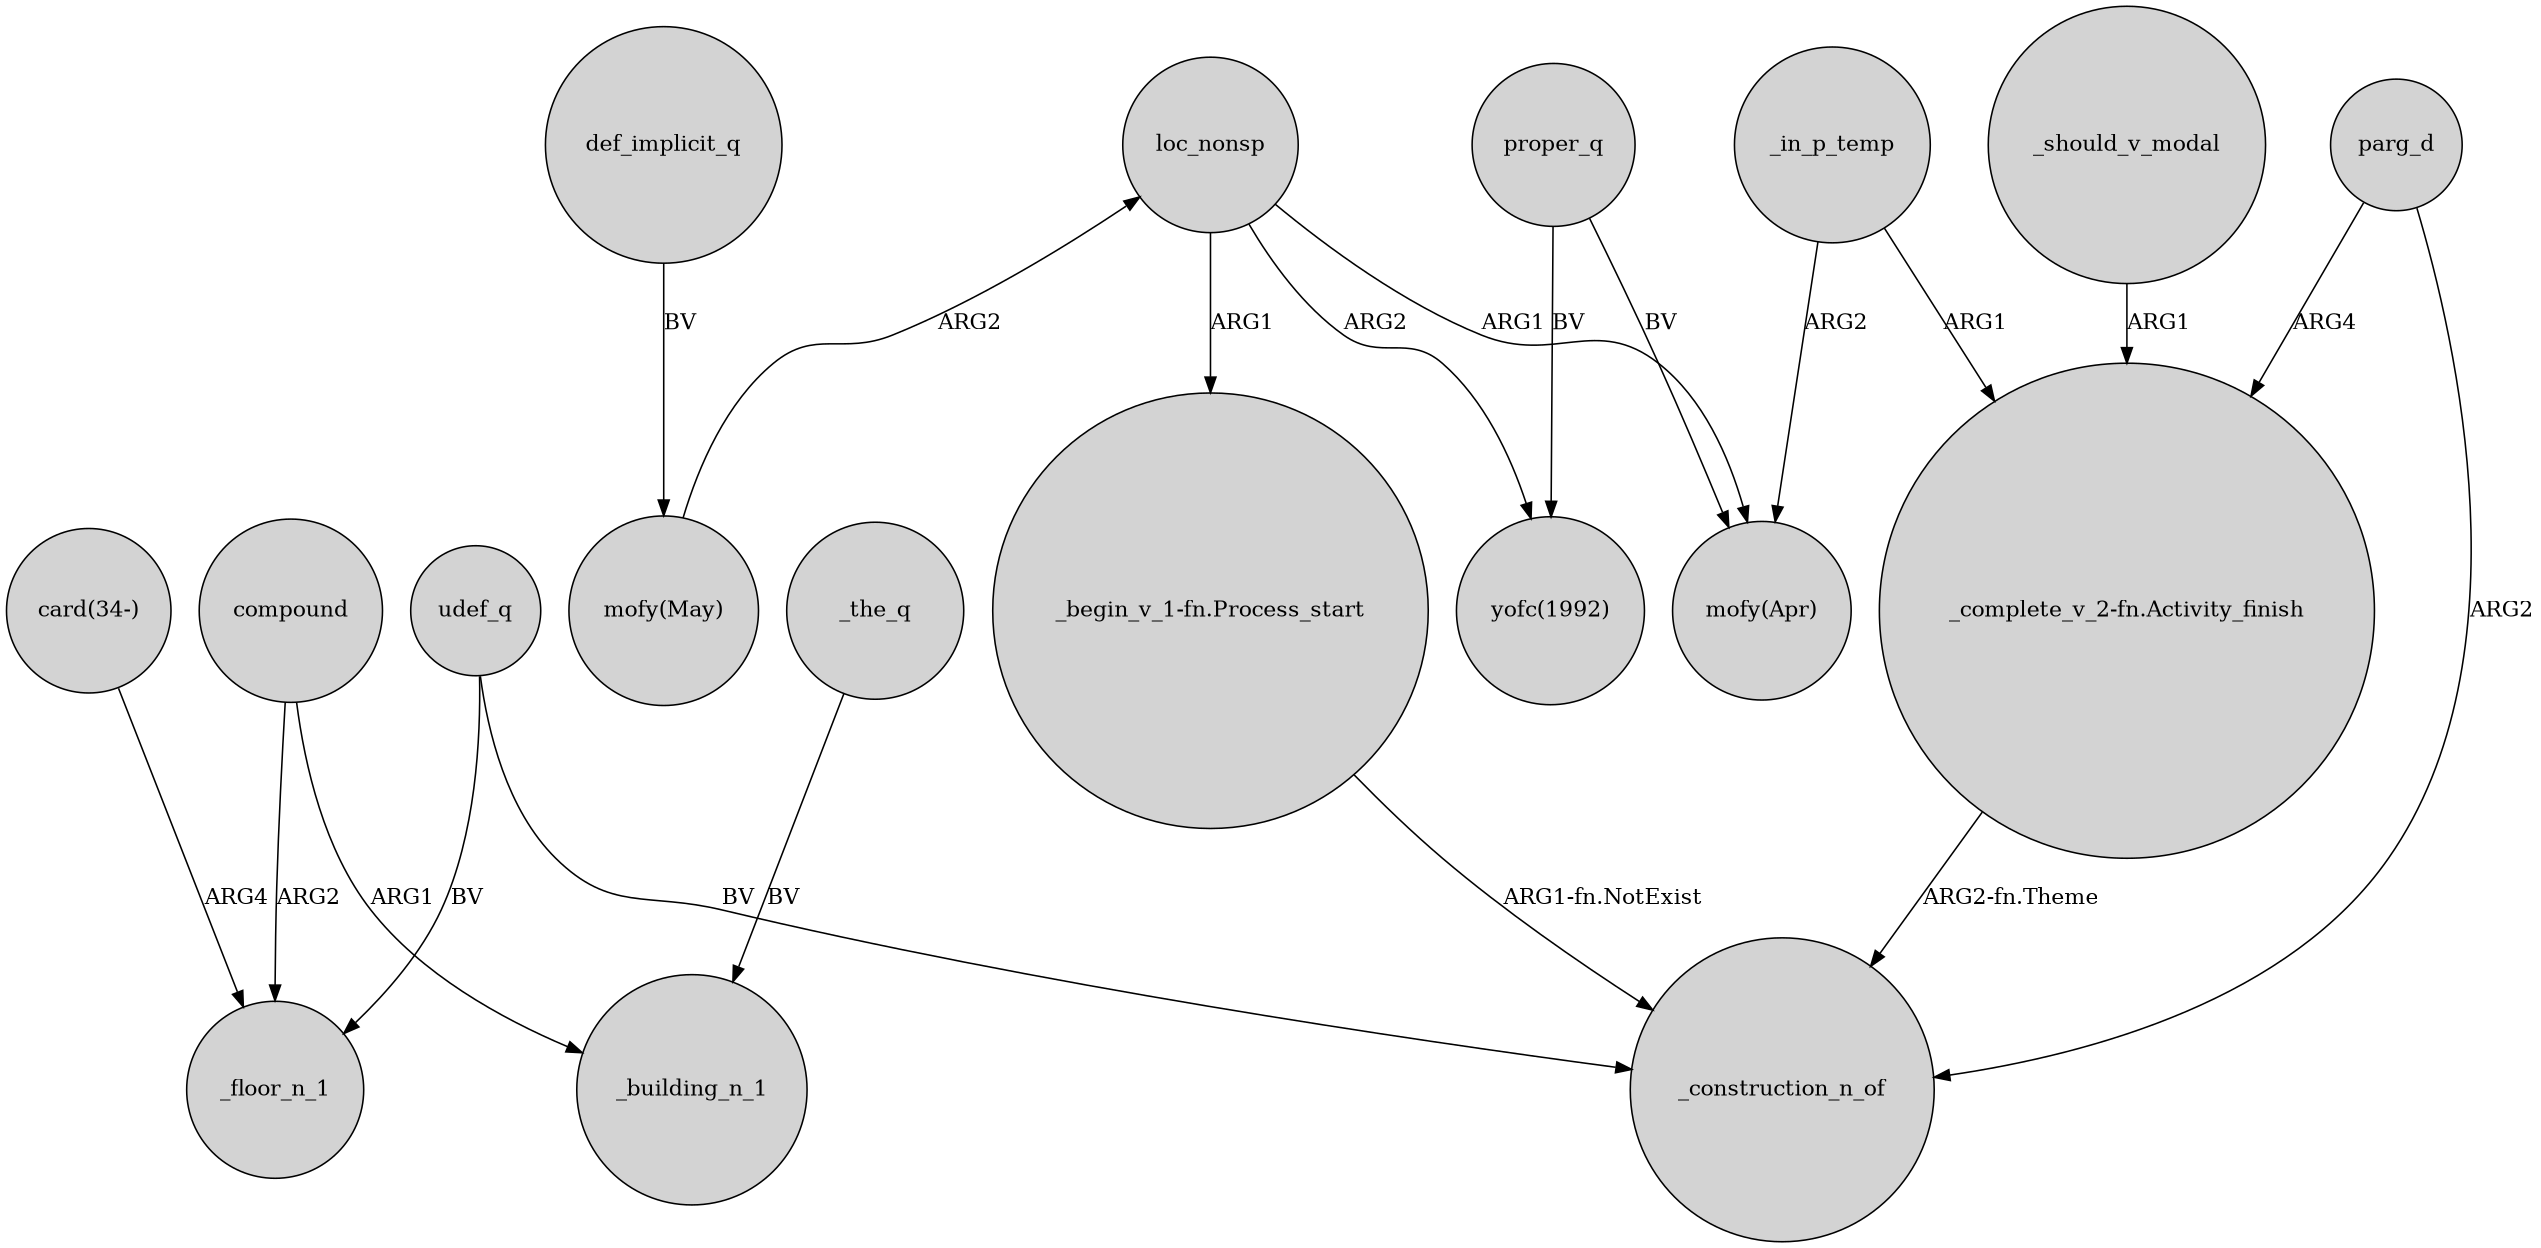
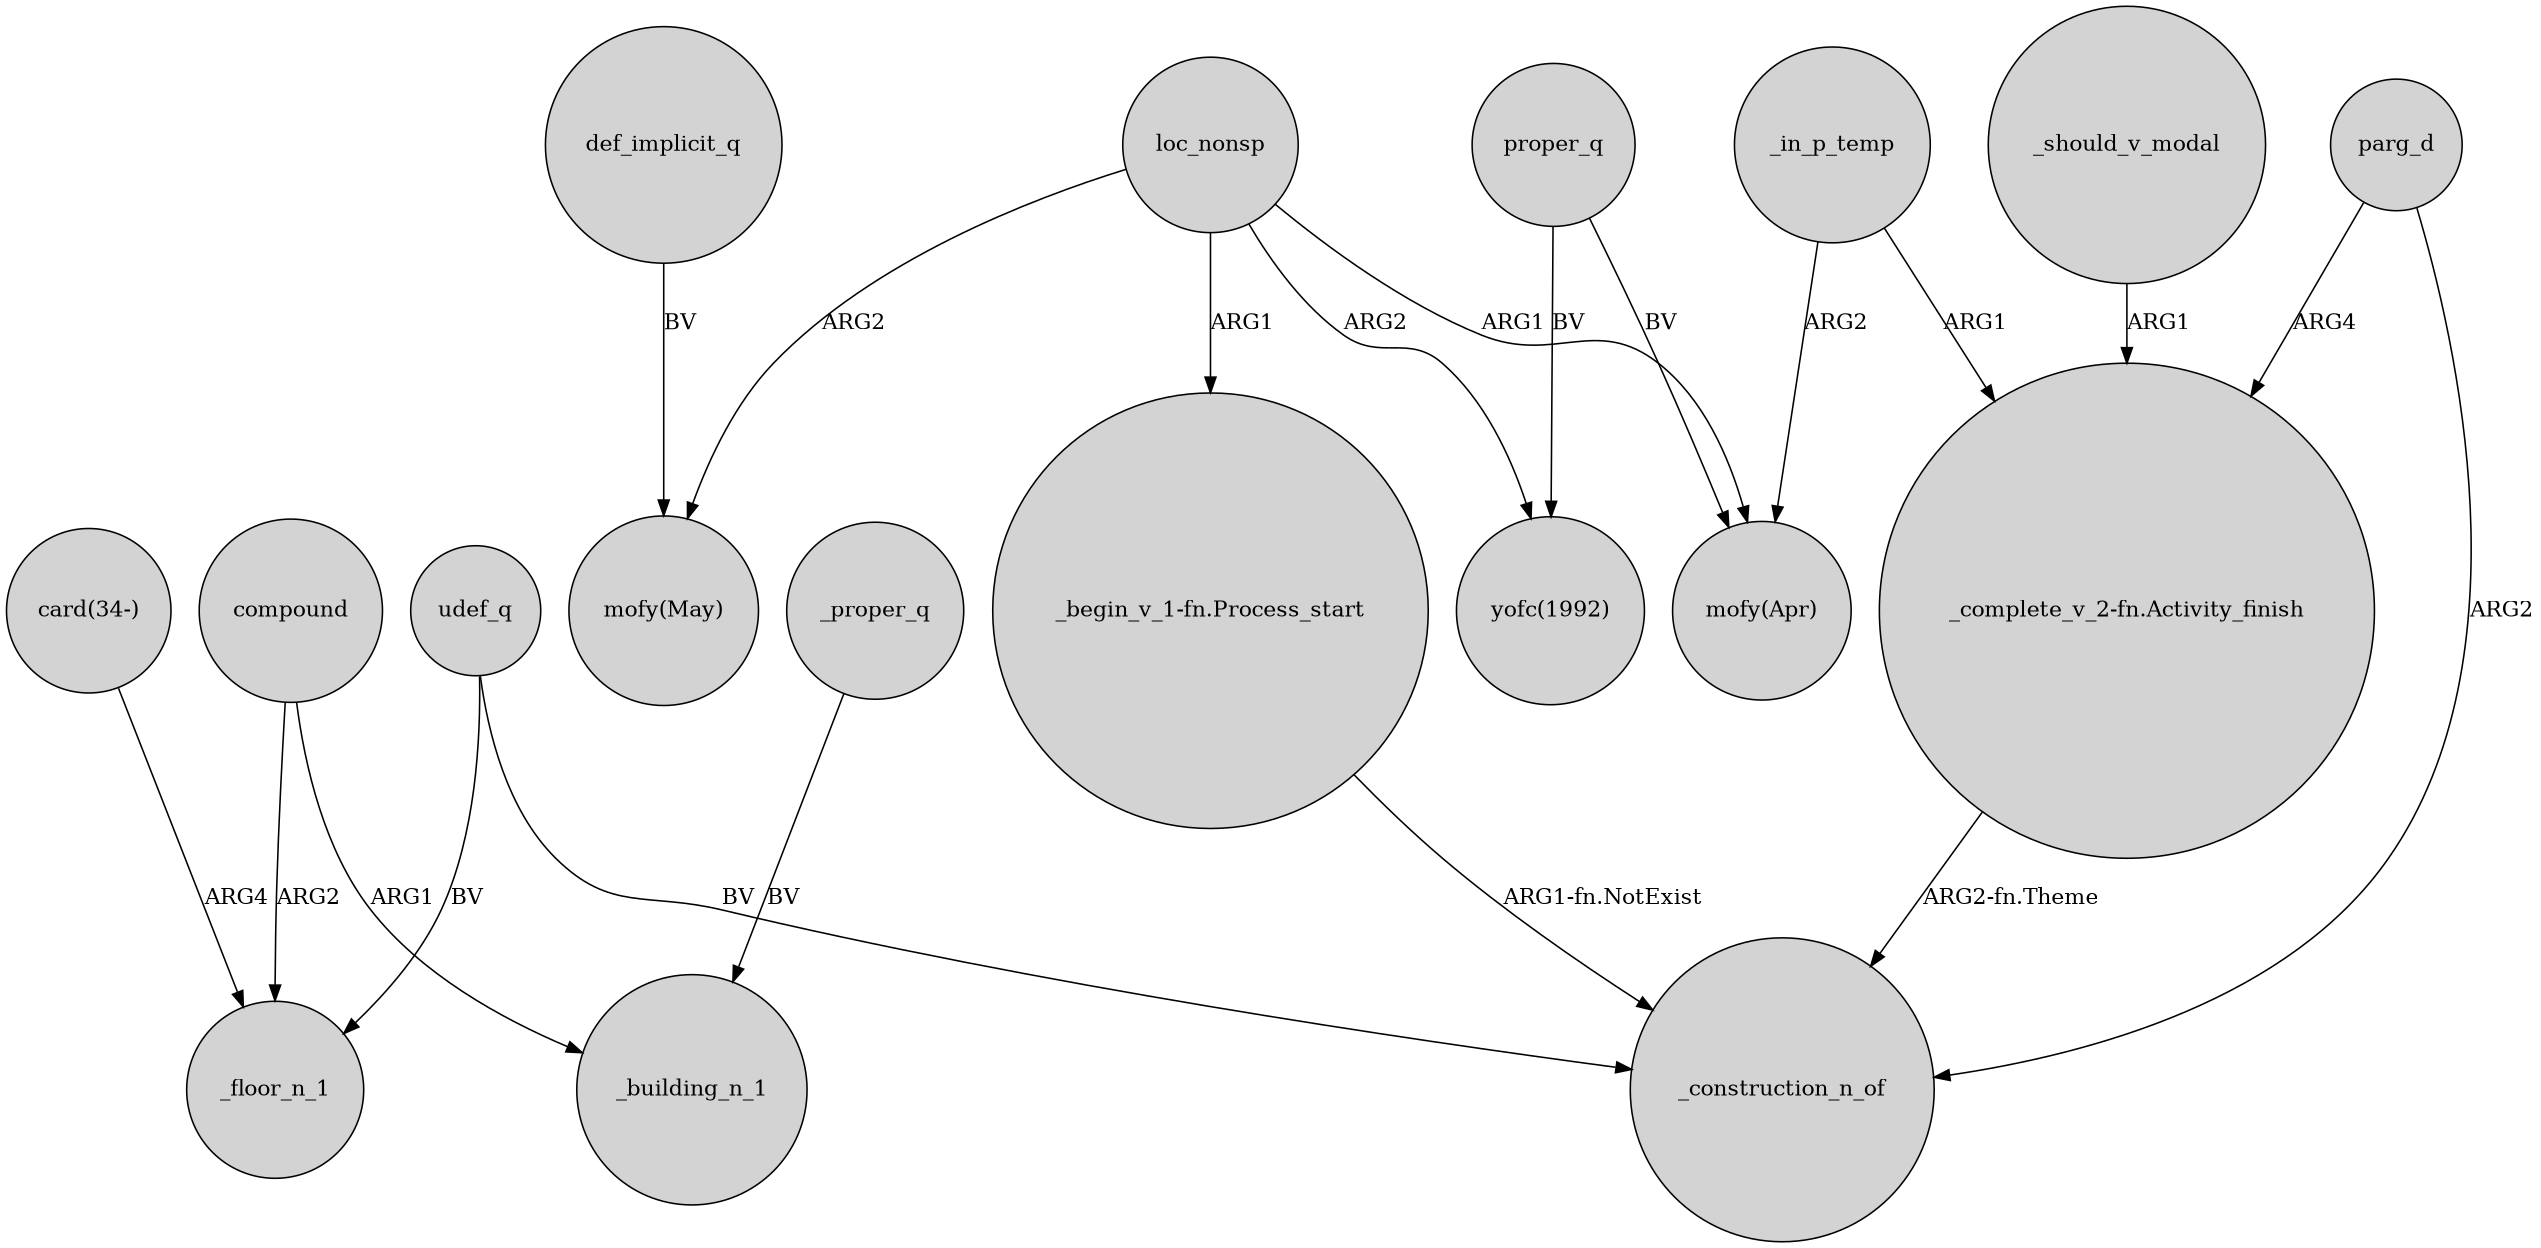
edge "mofy(May)" -> "loc_nonsp": reversed
node "_the_q": label "_the_q" -> "_proper_q"
